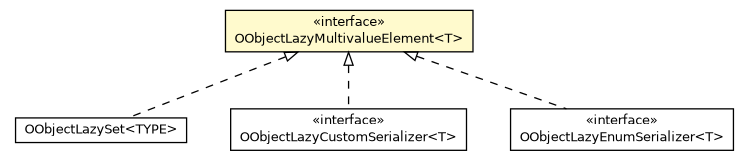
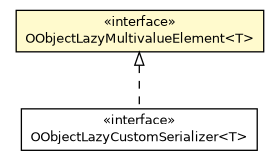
node "OObjectLazySet<TYPE>": removed
node "OObjectLazyEnumSerializer<T>": removed
